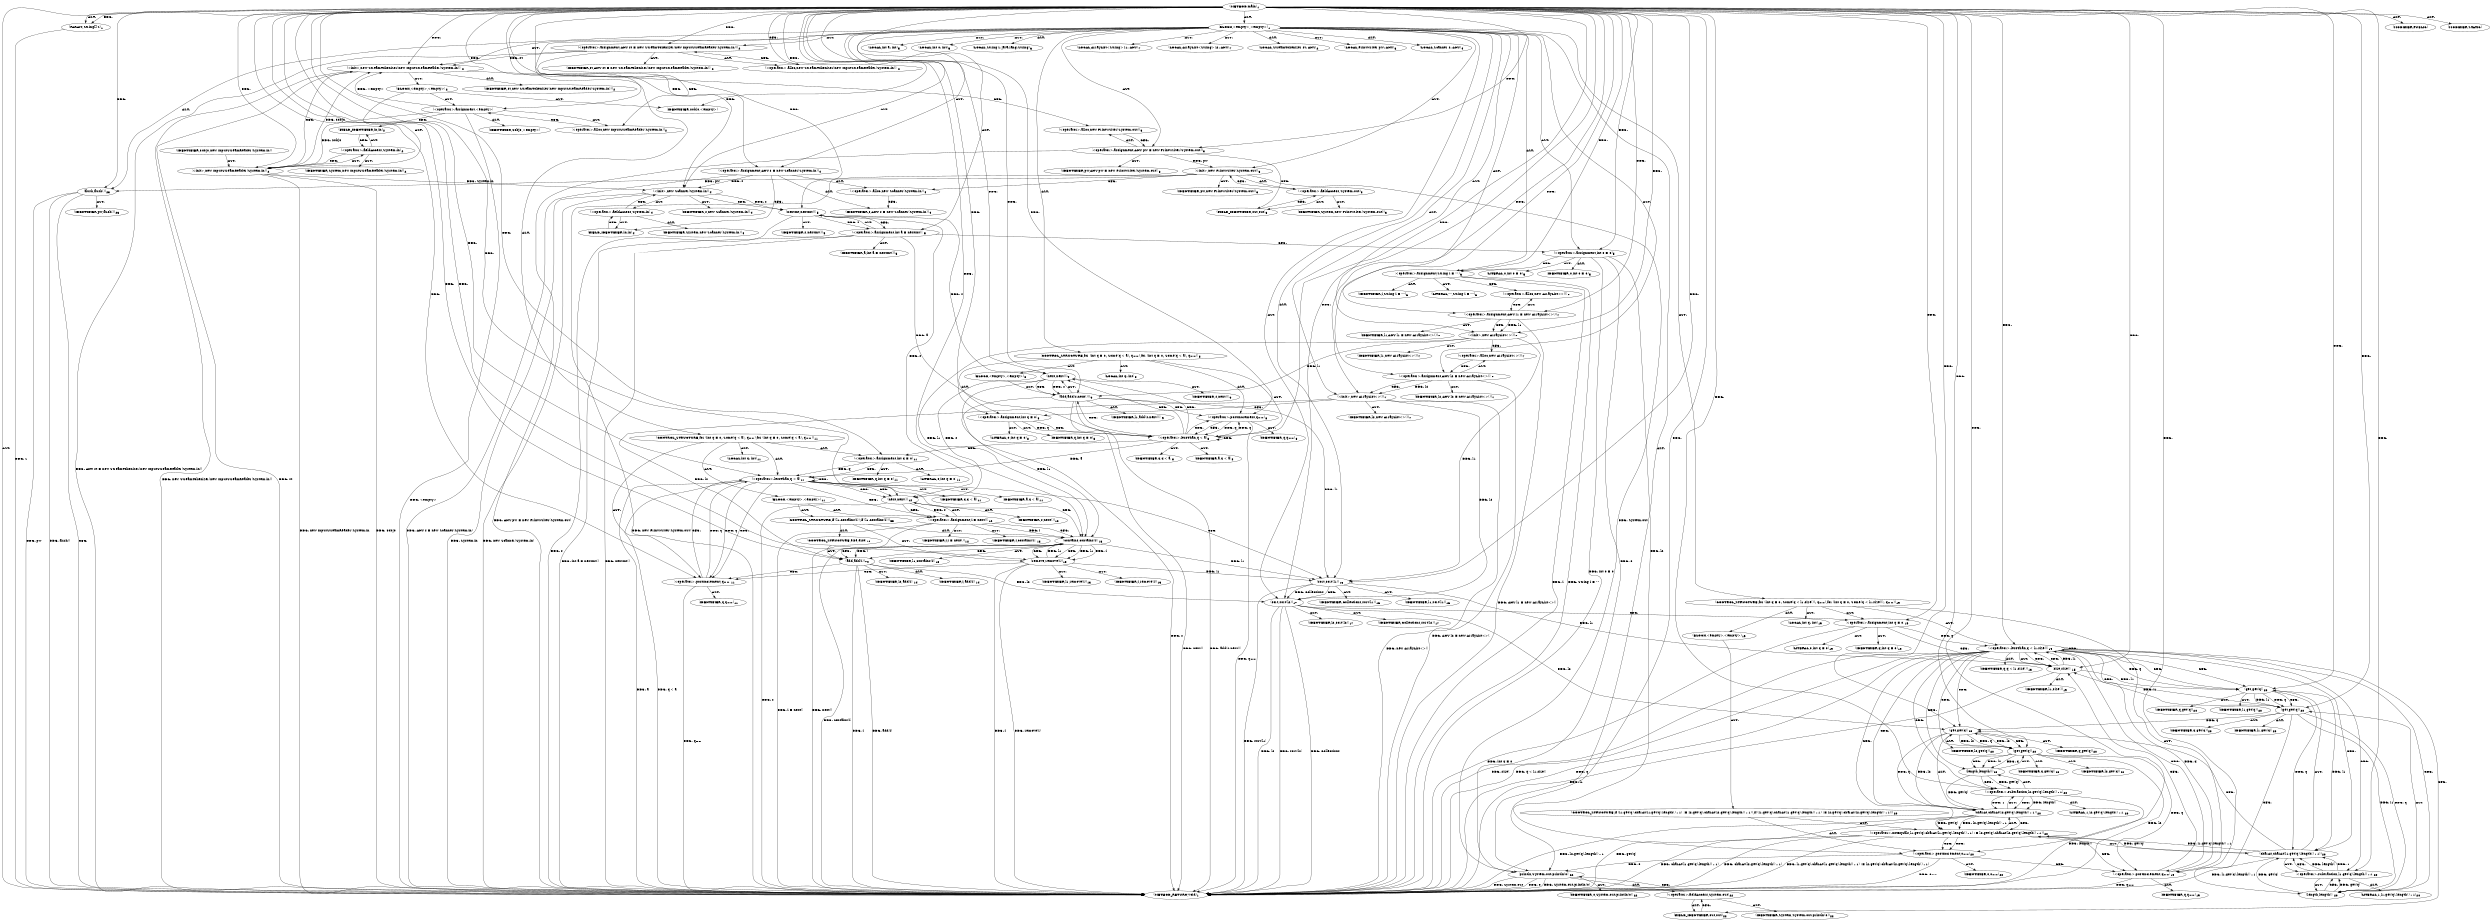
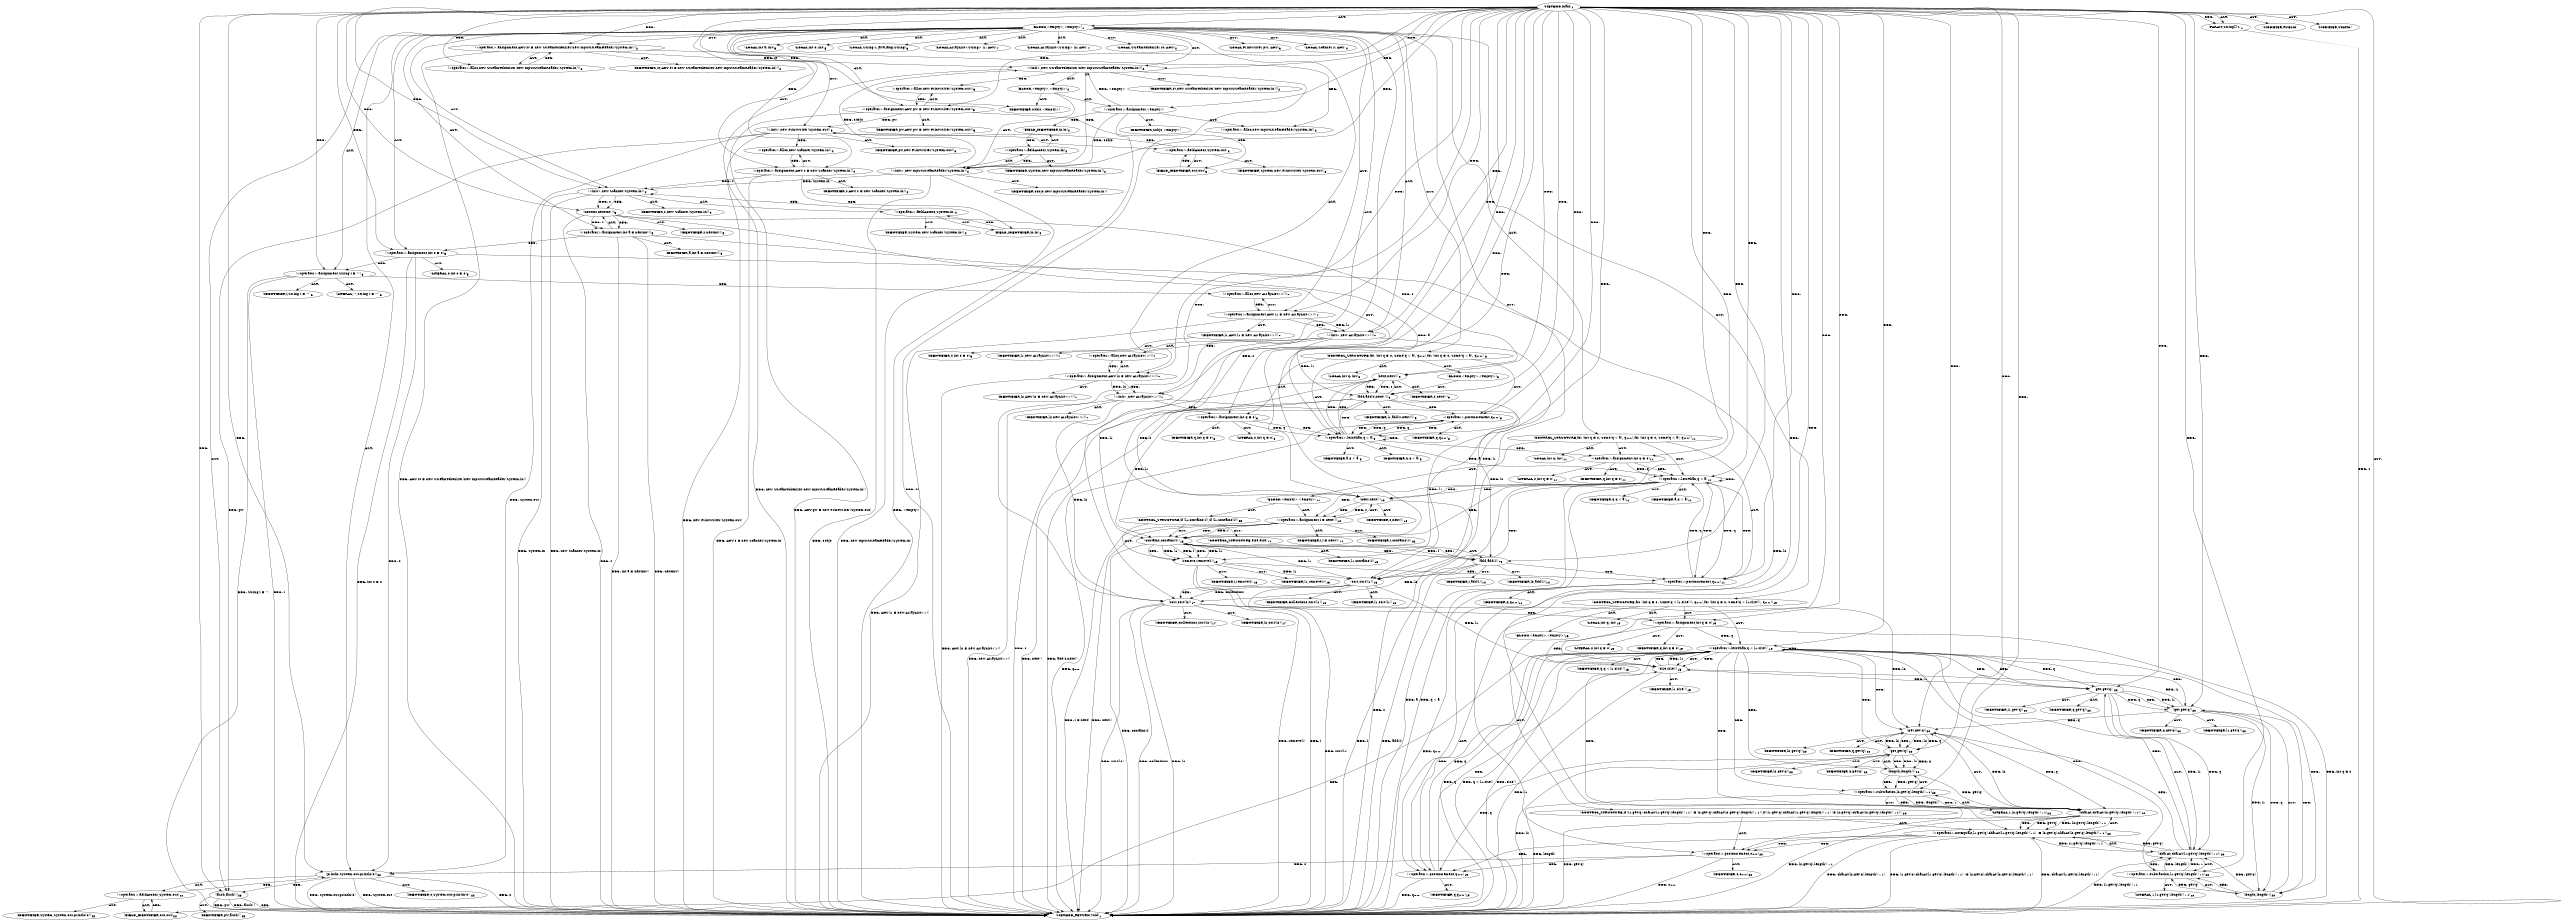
edge "(<operator>.alloc,new InputStreamReader(System.in))" -> "(<operator>.assignment,<empty>)": removed, label "CFG:"
edge "(IDENTIFIER,$obj0,new InputStreamReader(System.in))" -> "(<init>,new InputStreamReader(System.in))": reversed
edge "(<operator>.alloc,new Scanner(System.in))" -> "(IDENTIFIER,s,ANY s = new Scanner(System.in))": now "(<operator>.alloc,new Scanner(System.in))" -> "(<operator>.assignment,ANY s = new Scanner(System.in))"
edge "(<operator>.assignment,int o = 0)" -> "(IDENTIFIER,o,int o = 0)": now "(IDENTIFIER,l1,ANY l1 = new ArrayList<>())" -> "(IDENTIFIER,o,int o = 0)"
edge "(println,System.out.println(o))" -> "(flush,flush())": added, label "CFG:"
node "(IDENTIFIER,System,System.out.println(o))": text "22" -> "42"
